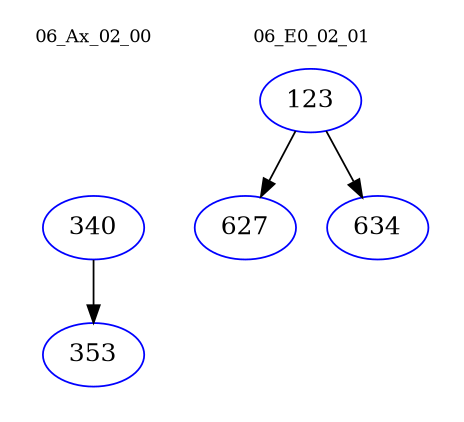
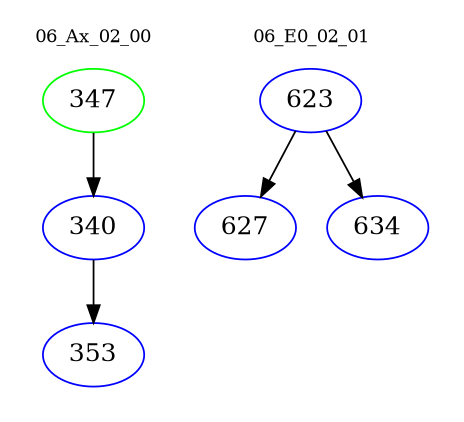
node "347": added
node "123": label "123" -> "623"
